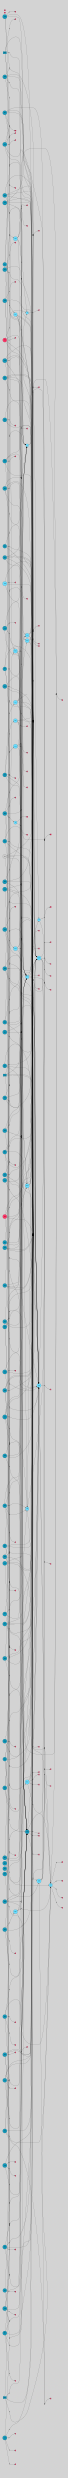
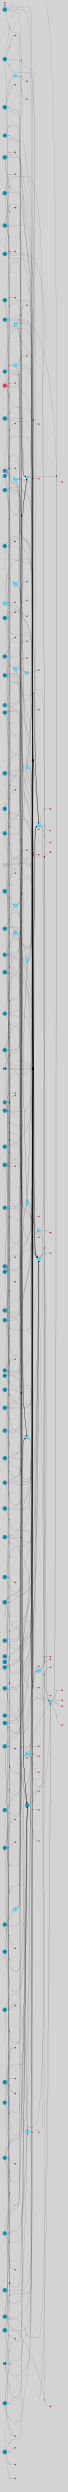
node "T782": shape box -> circle
node "T792": fillcolor #ff3366 -> #1199bb
node "T795": added
